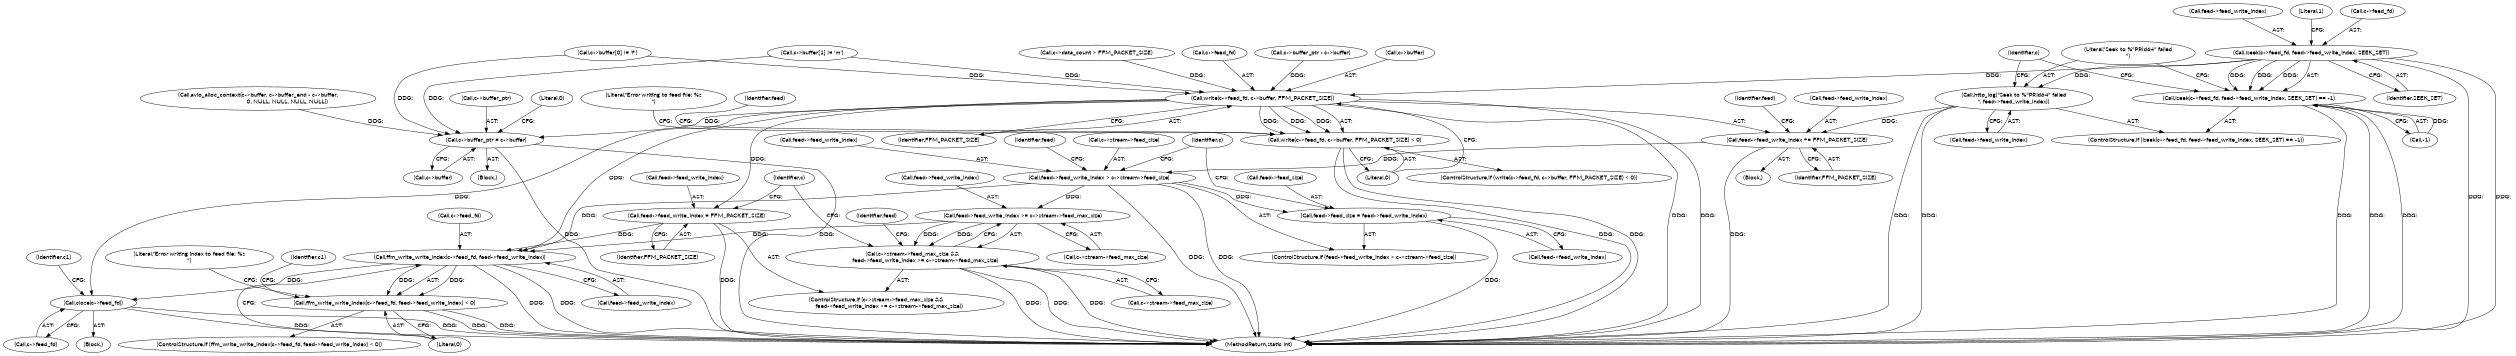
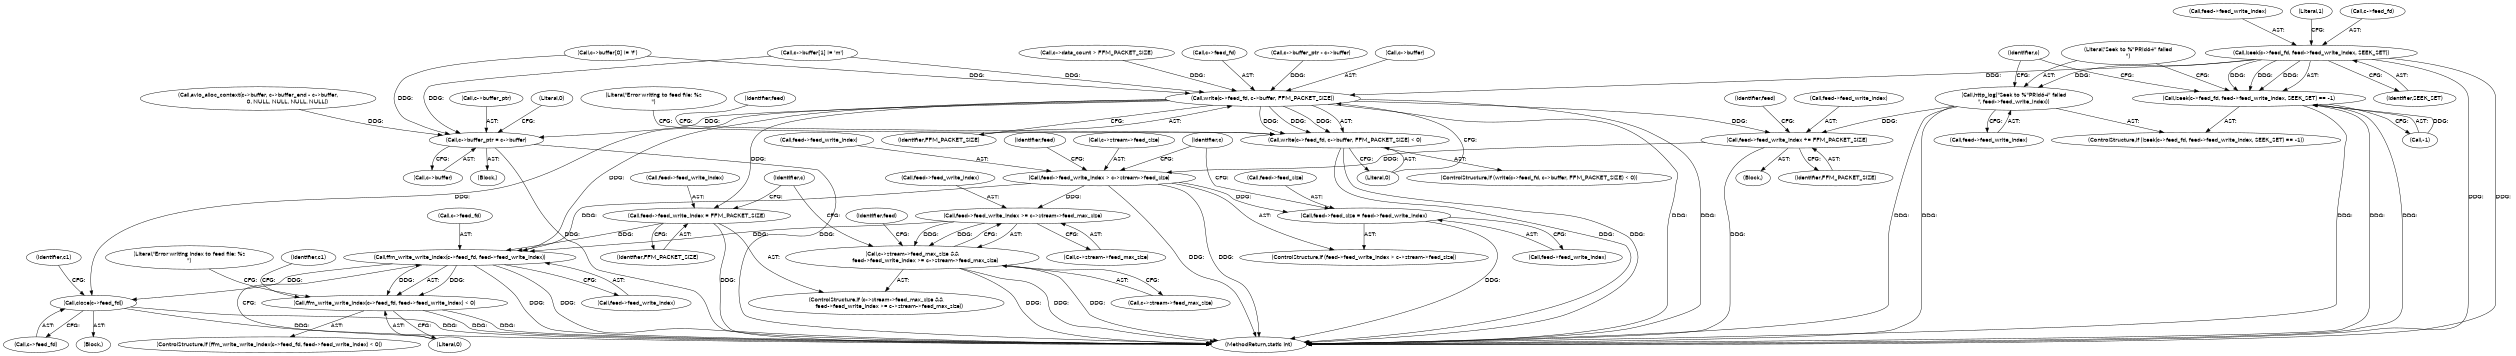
edge "(Call,write(c->feed_fd, c->buffer, FFM_PACKET_SIZE))" -> "(Call,feed->feed_write_index += FFM_PACKET_SIZE)": label "AST: " -> "DDG: "
